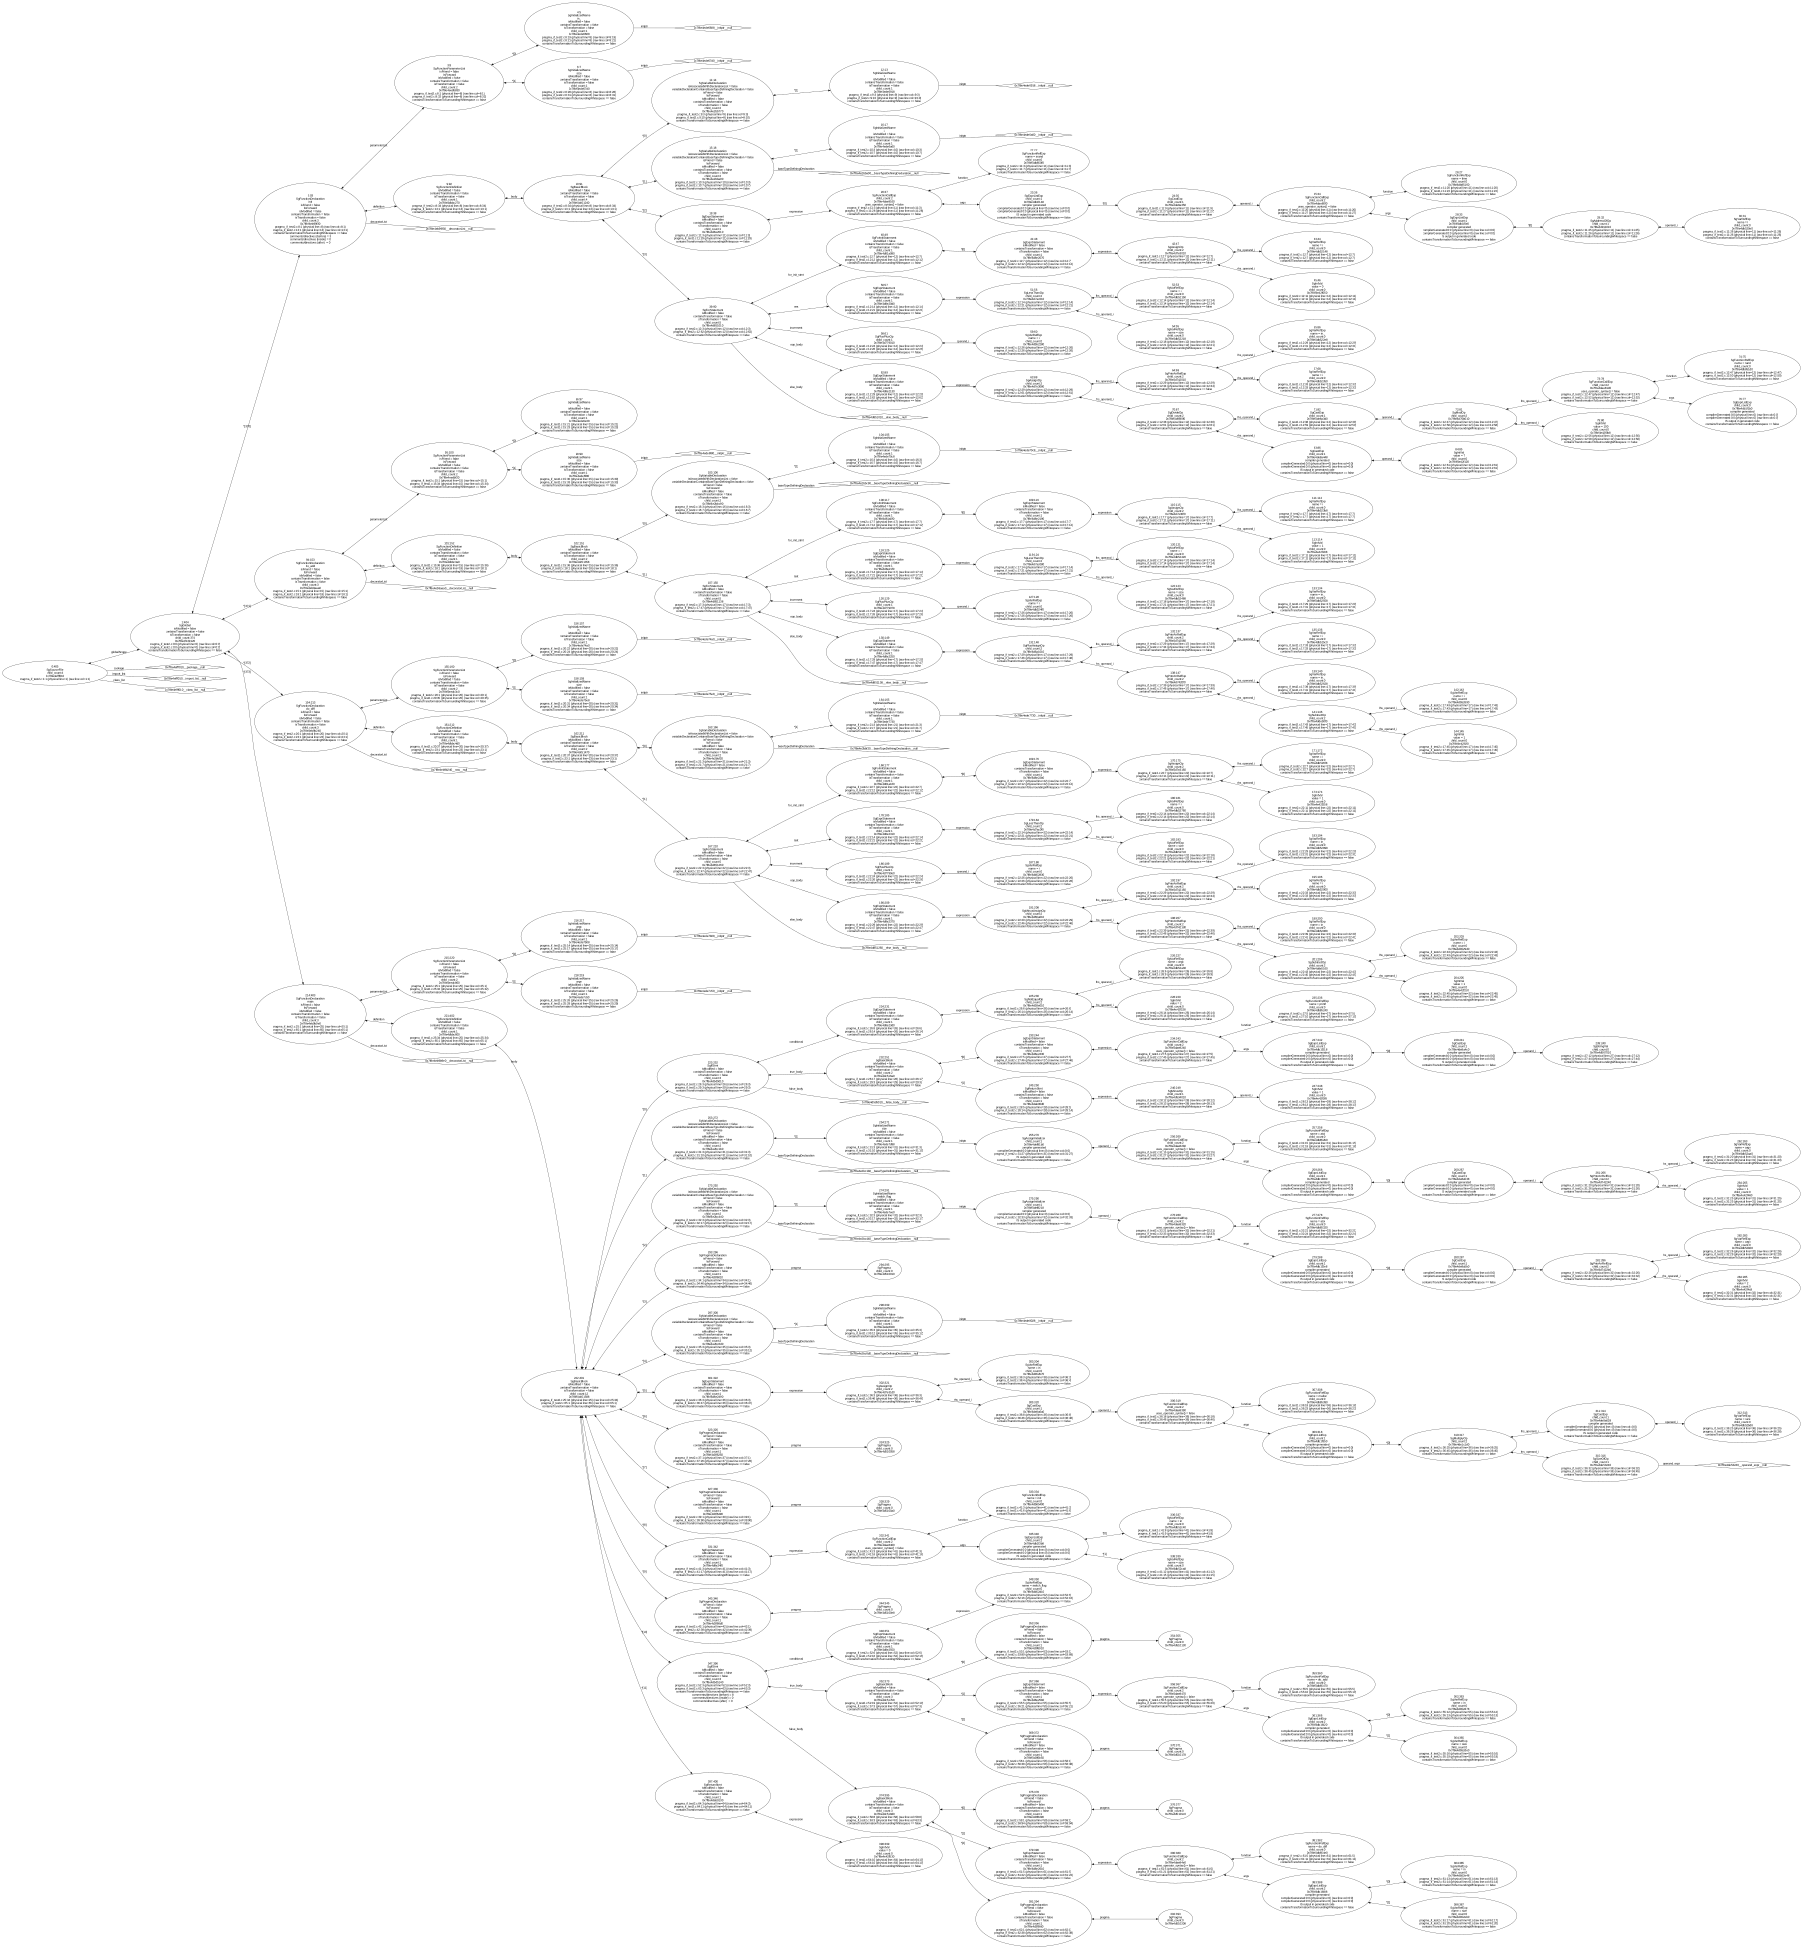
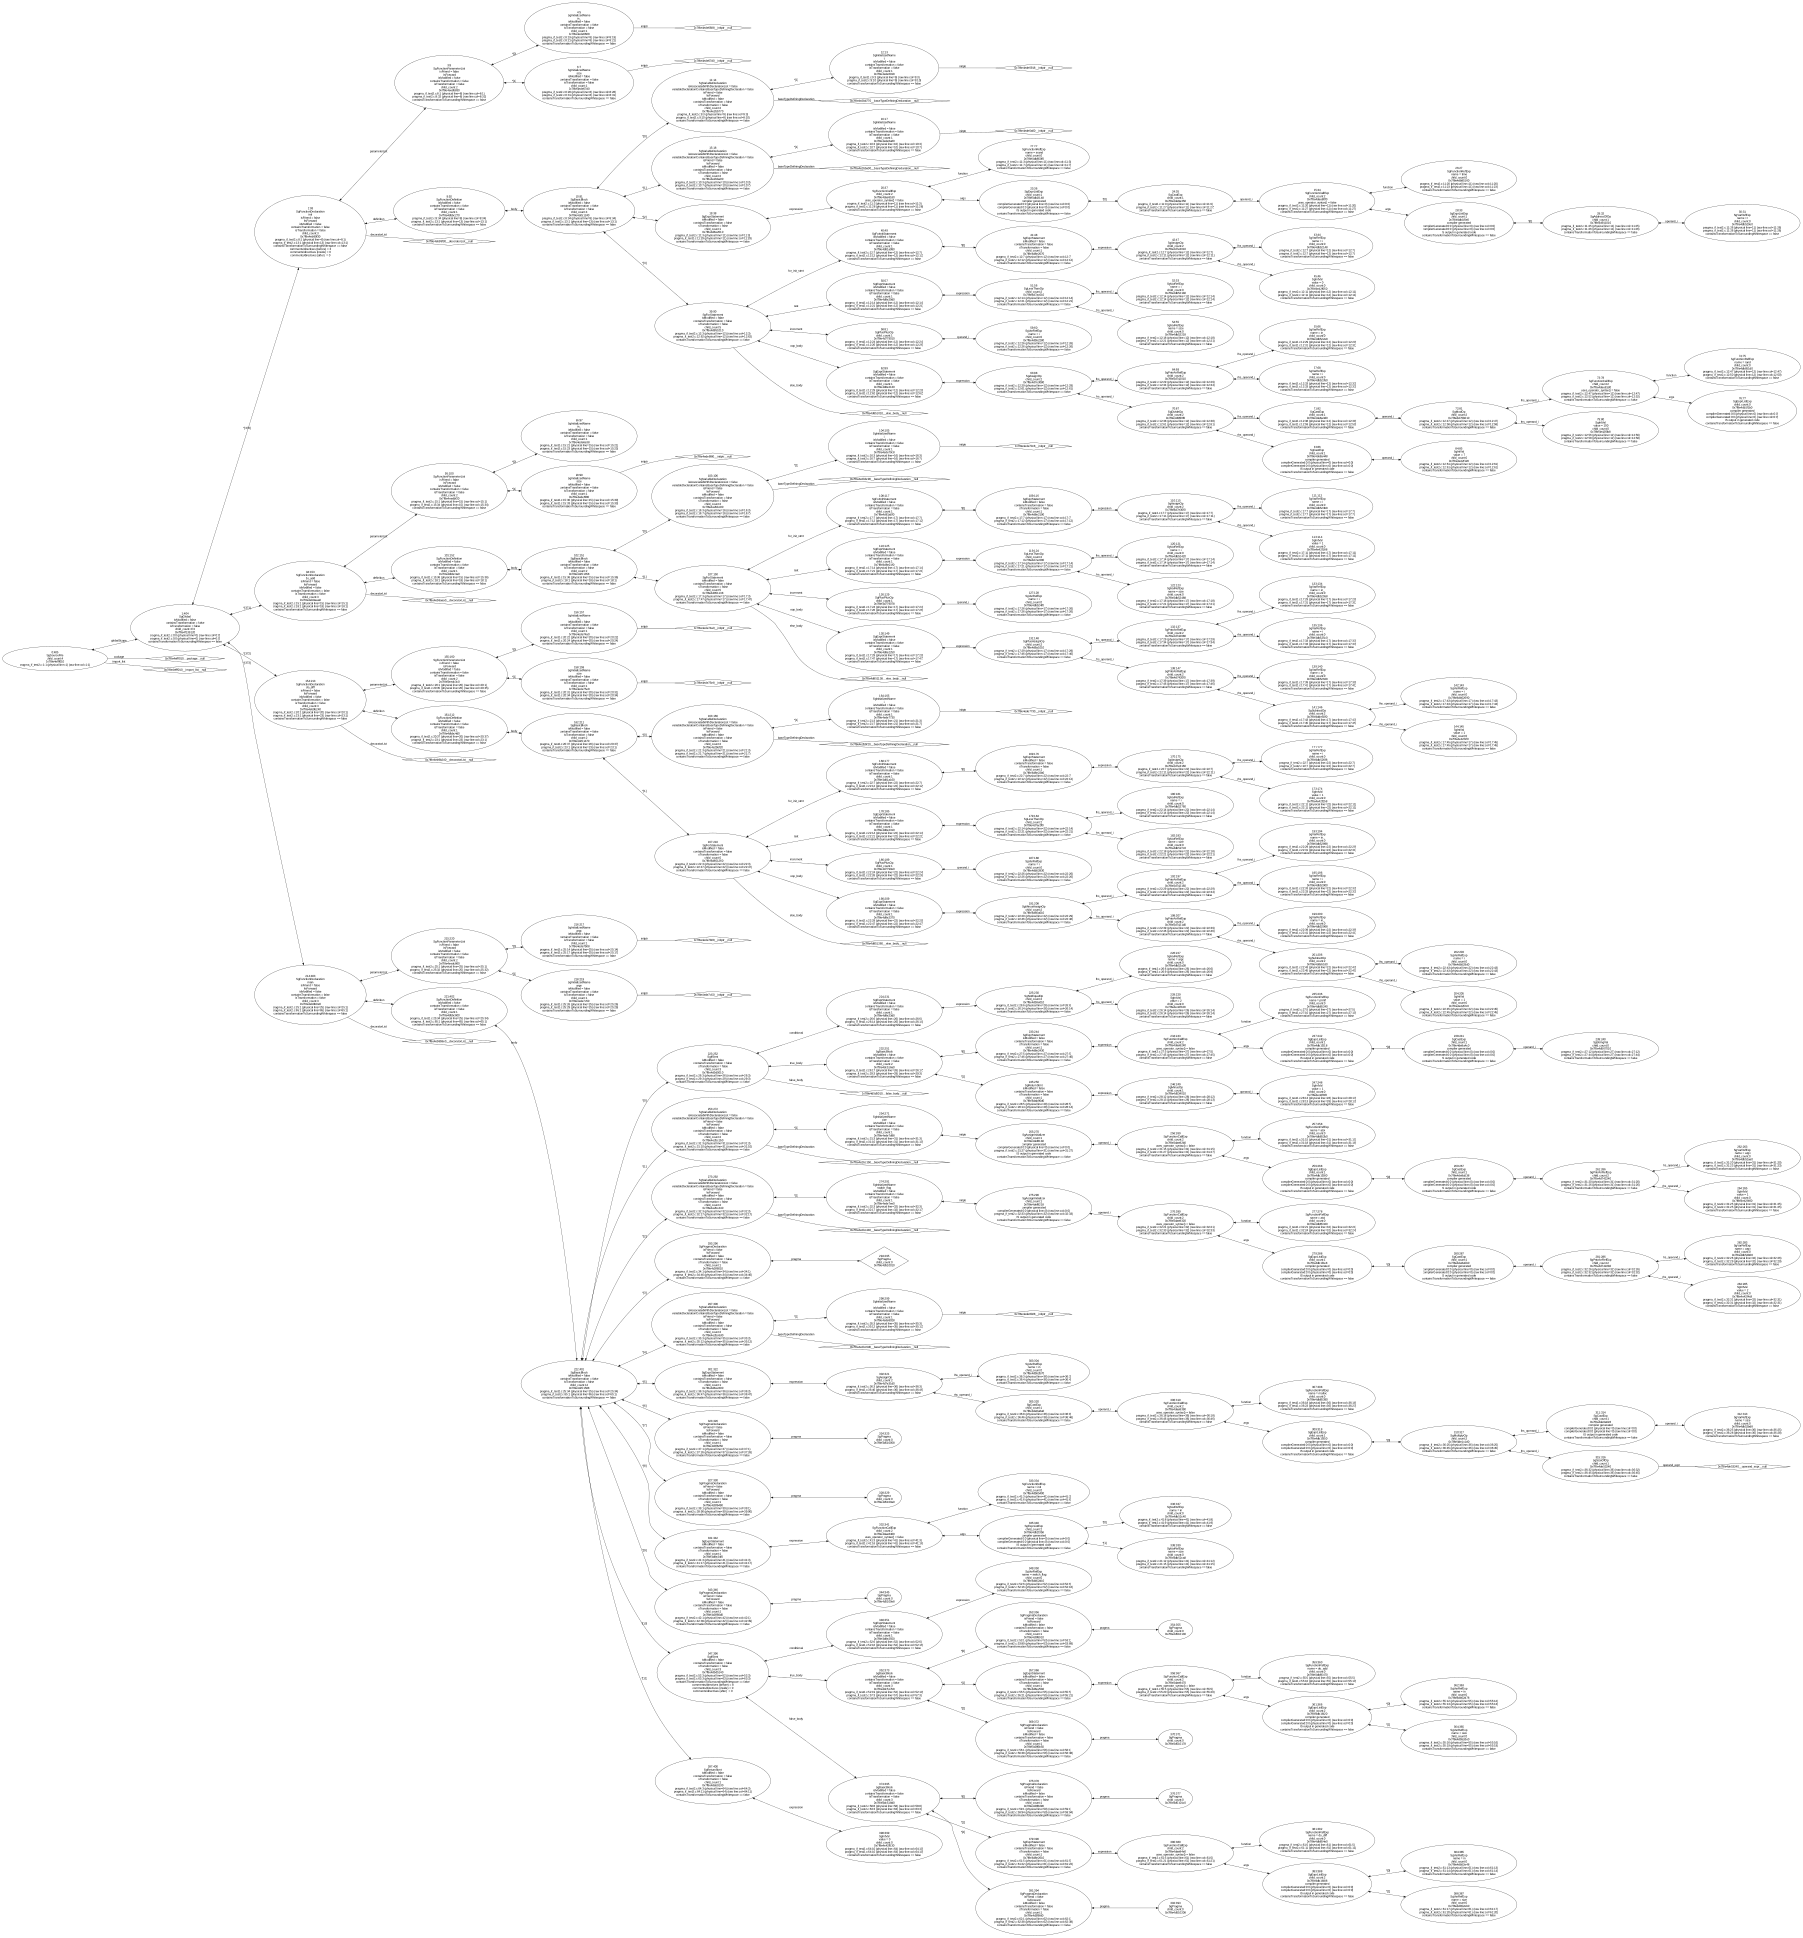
node "0x7f8e4e2bb770__baseTypeDefiningDeclaration__null": added
node "0x7f8e4efff010__class_list__null": removed
node "0x7f8e4eb9b240__raw__null": label "0x7f8e4eb9b240__raw__null" -> "0x7f8e4eb9b240__decoratorList__null"
node "294:295 SgPragma child_count:0 0x7f8e4d510010": shape ellipse -> diamond
